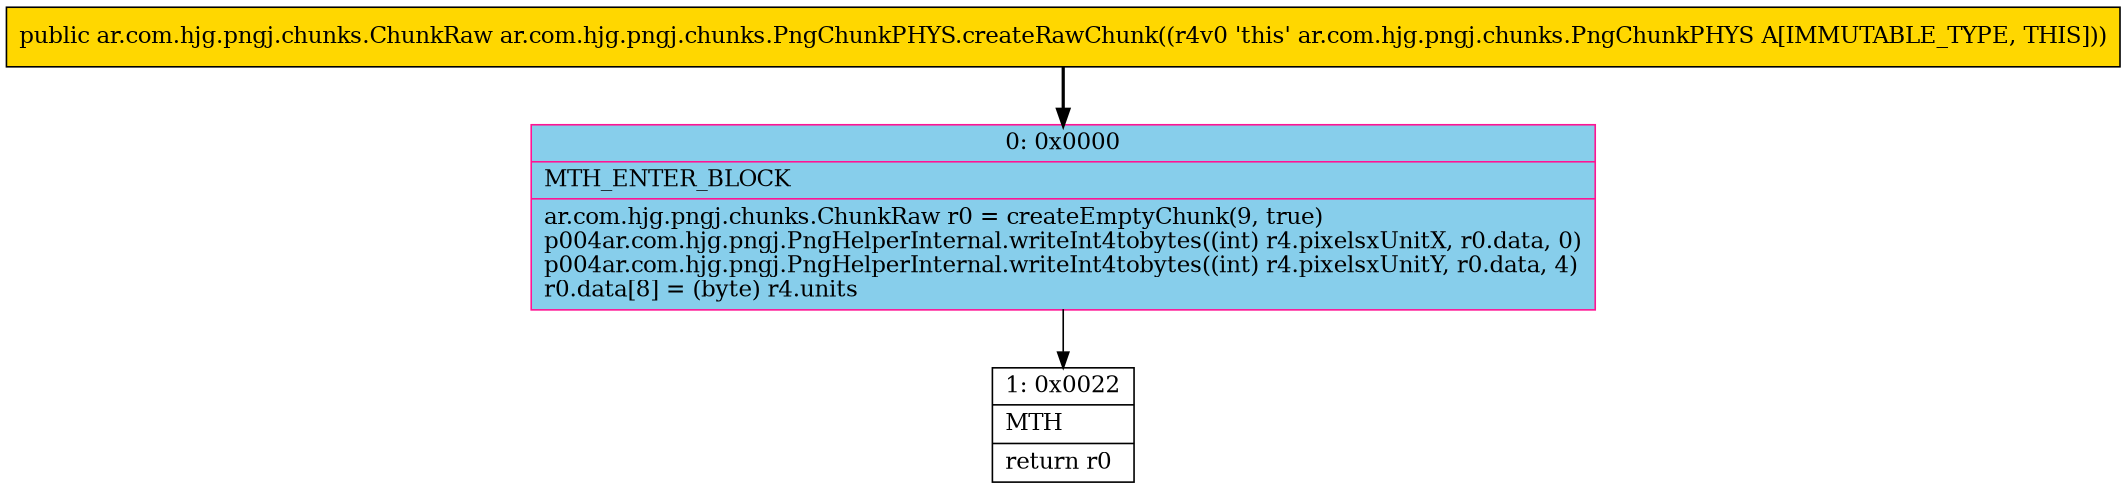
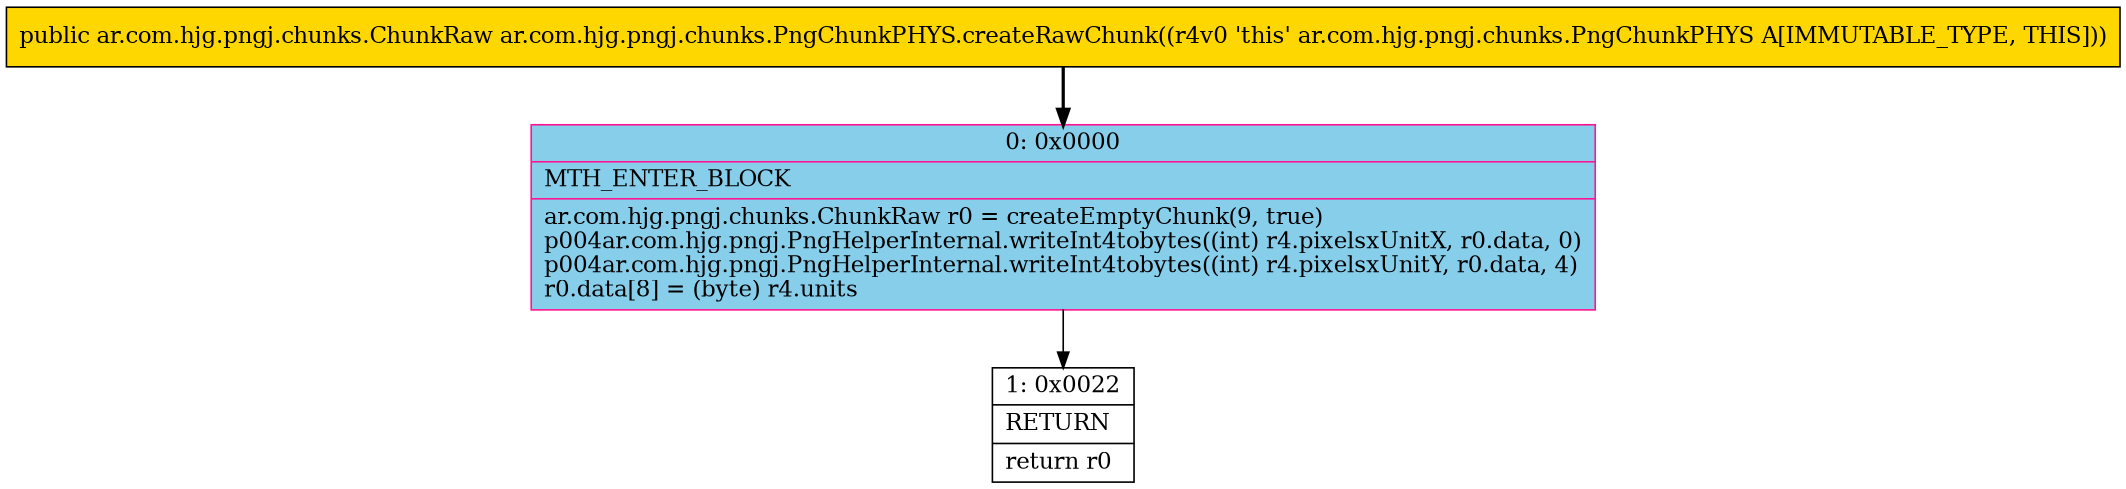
node "1: 0x0022": text "MTH" -> "RETURN"
